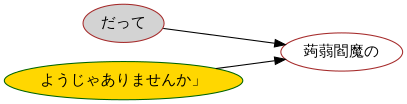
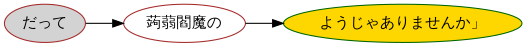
edge "ようじゃありませんか」" -> "蒟蒻閻魔の": reversed
